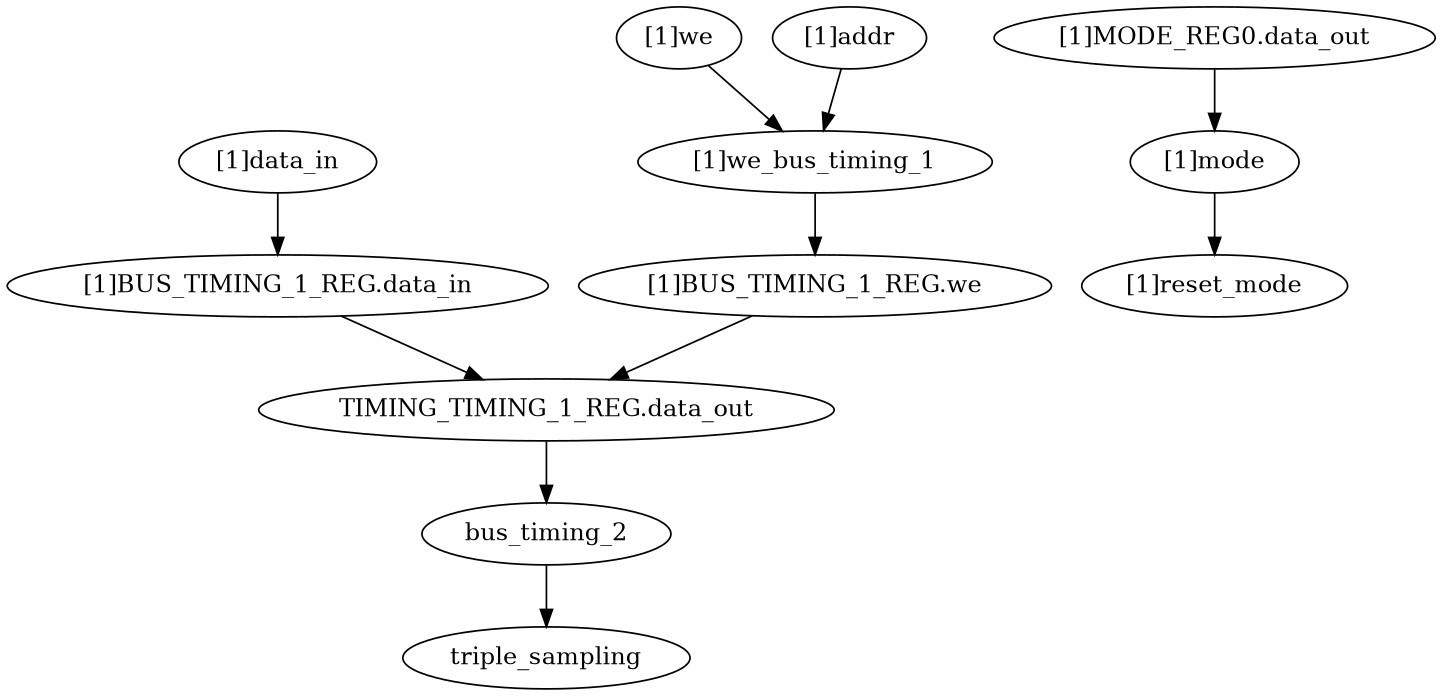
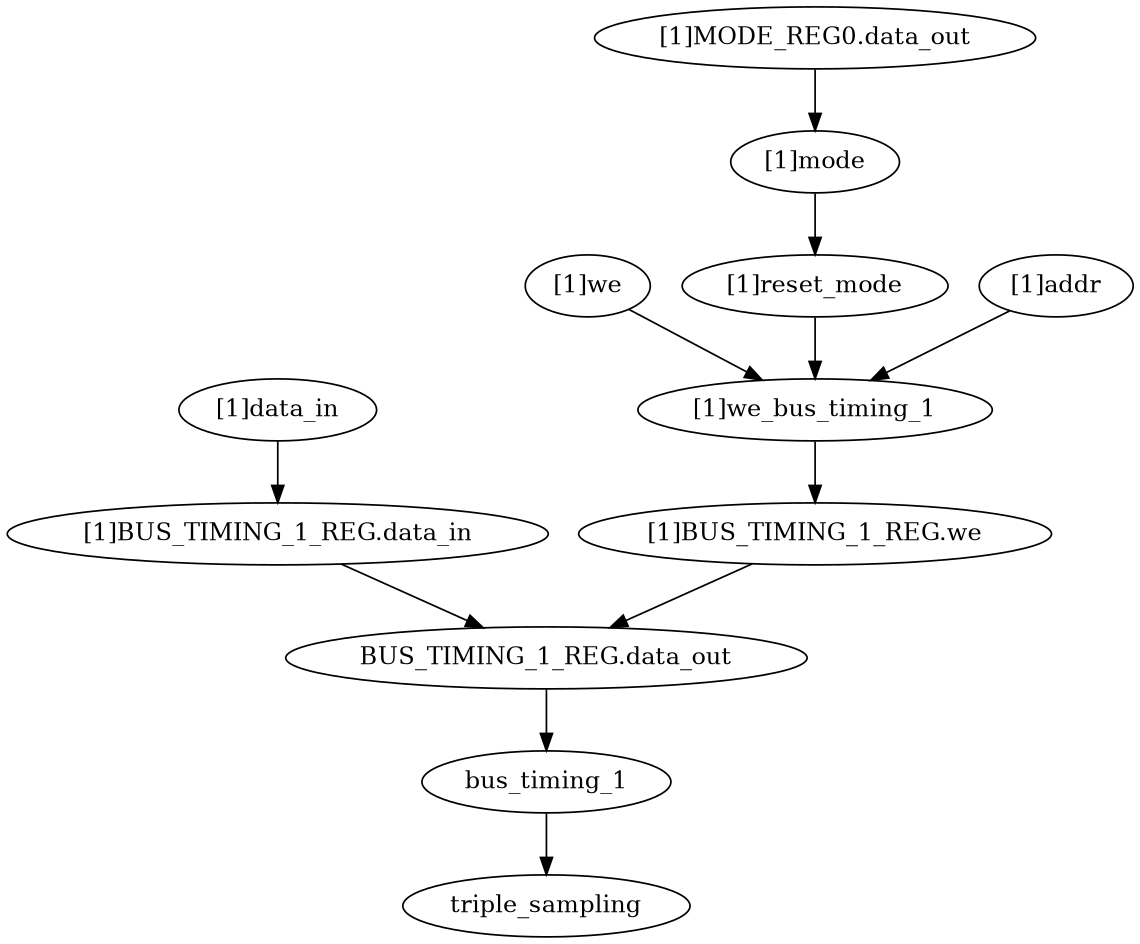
edge "[1]reset_mode" -> "[1]we_bus_timing_1": added
node "TIMING_TIMING_1_REG.data_out": label "TIMING_TIMING_1_REG.data_out" -> "BUS_TIMING_1_REG.data_out"
node "bus_timing_2": label "bus_timing_2" -> "bus_timing_1"
